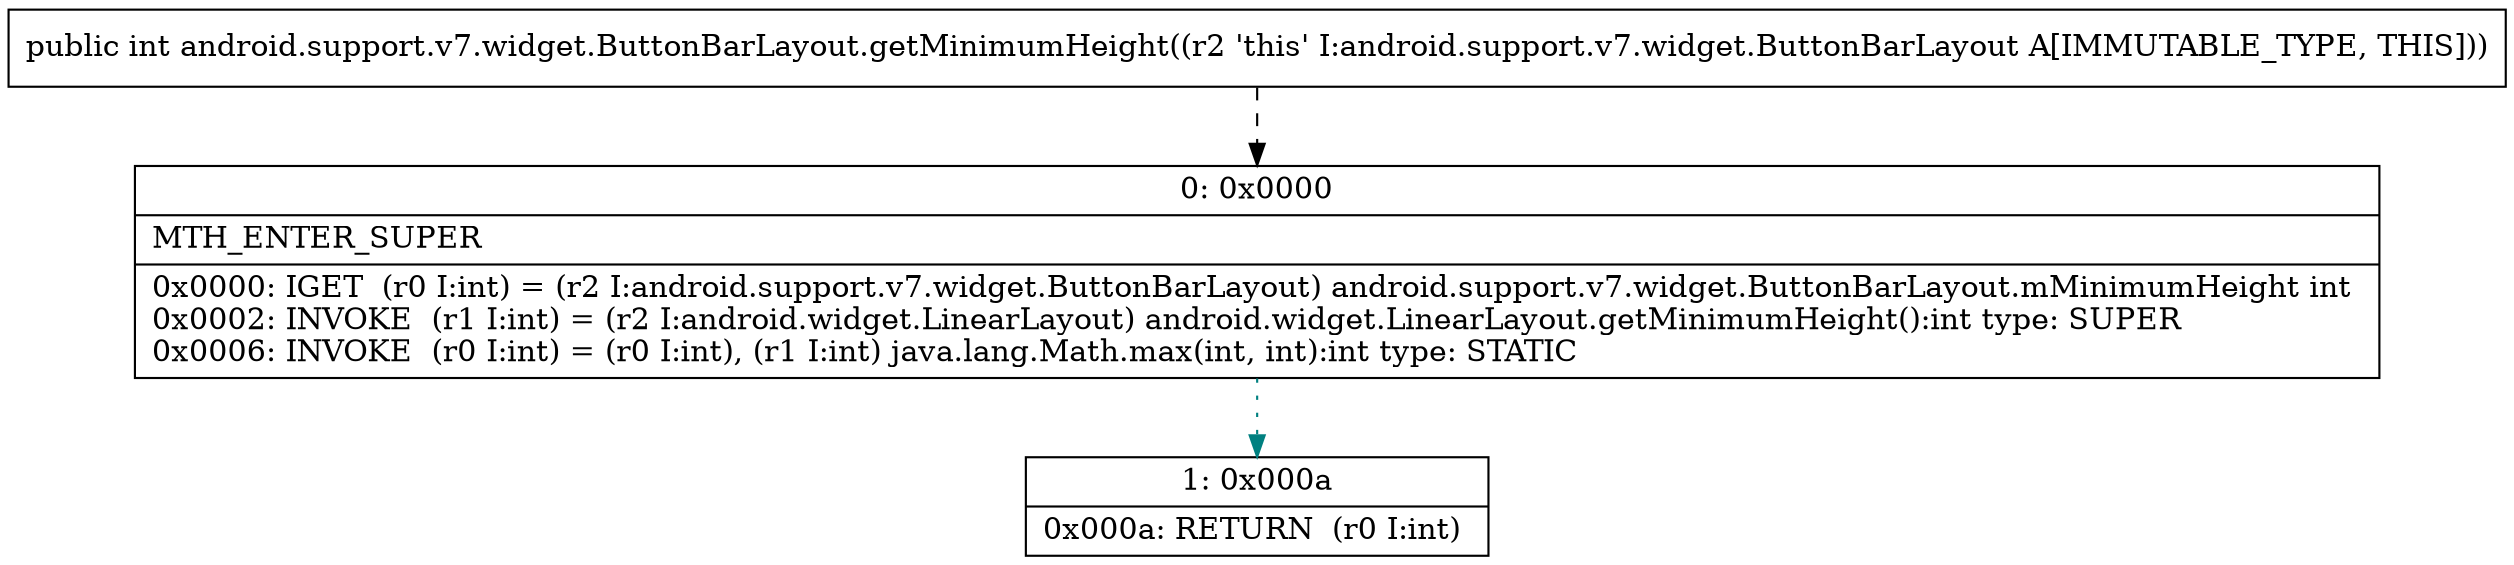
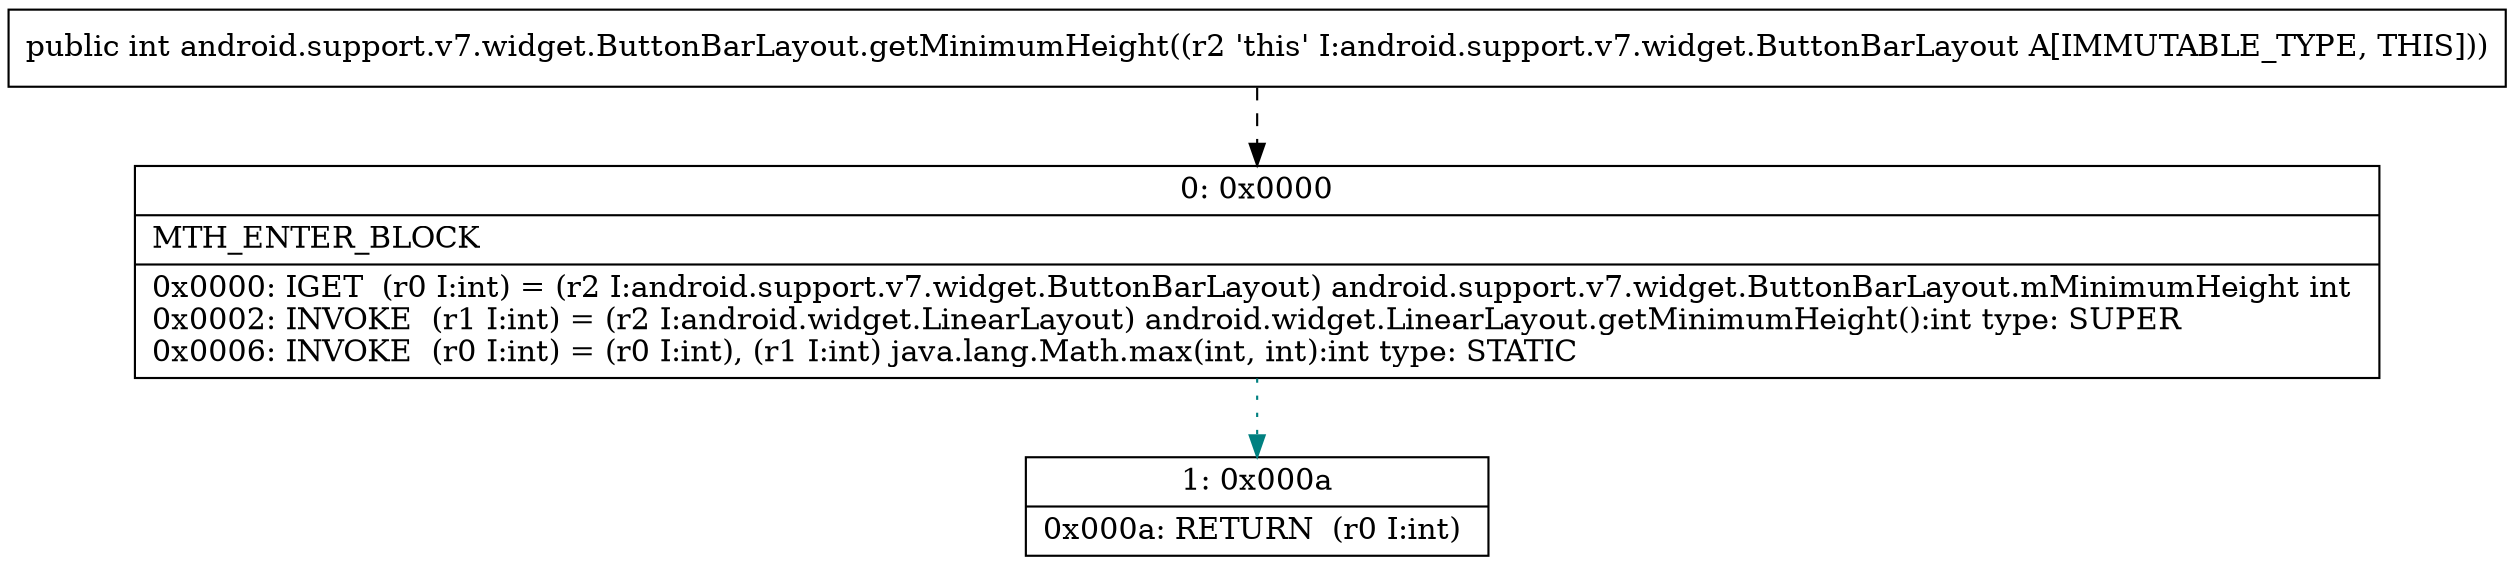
node "0: 0x0000": text "MTH_ENTER_SUPER" -> "MTH_ENTER_BLOCK"
